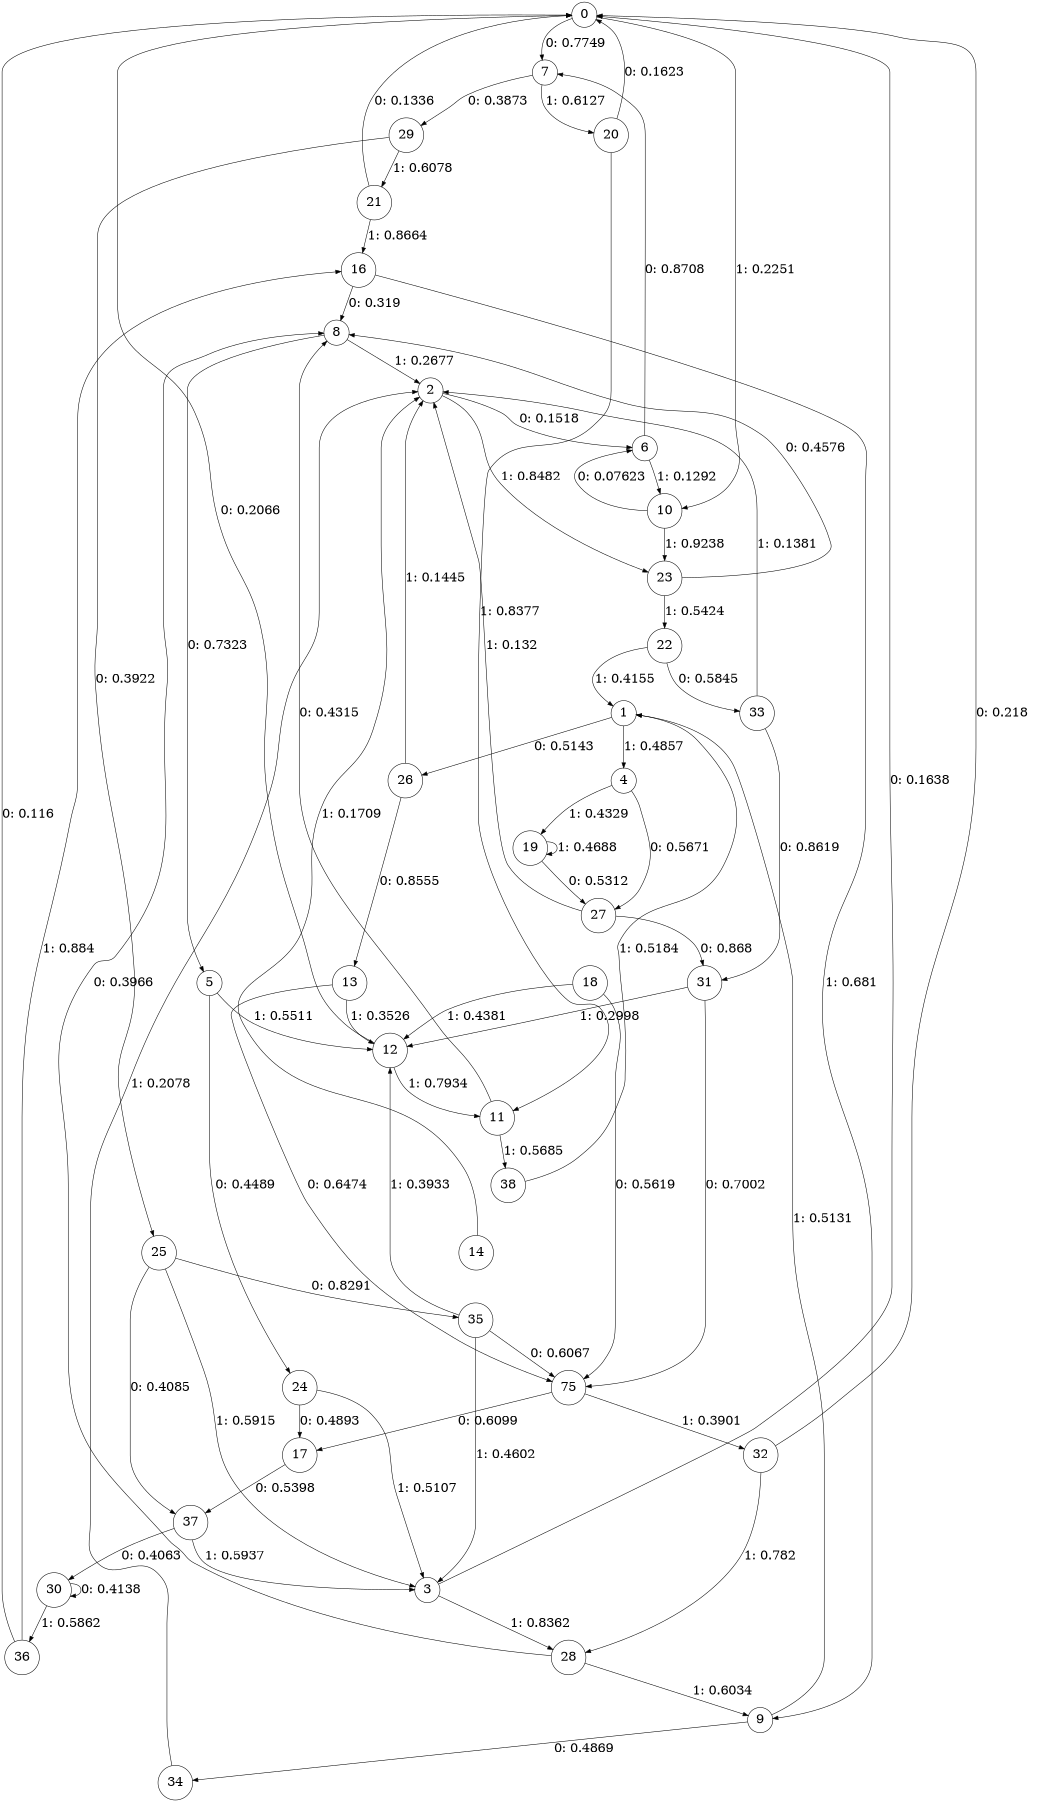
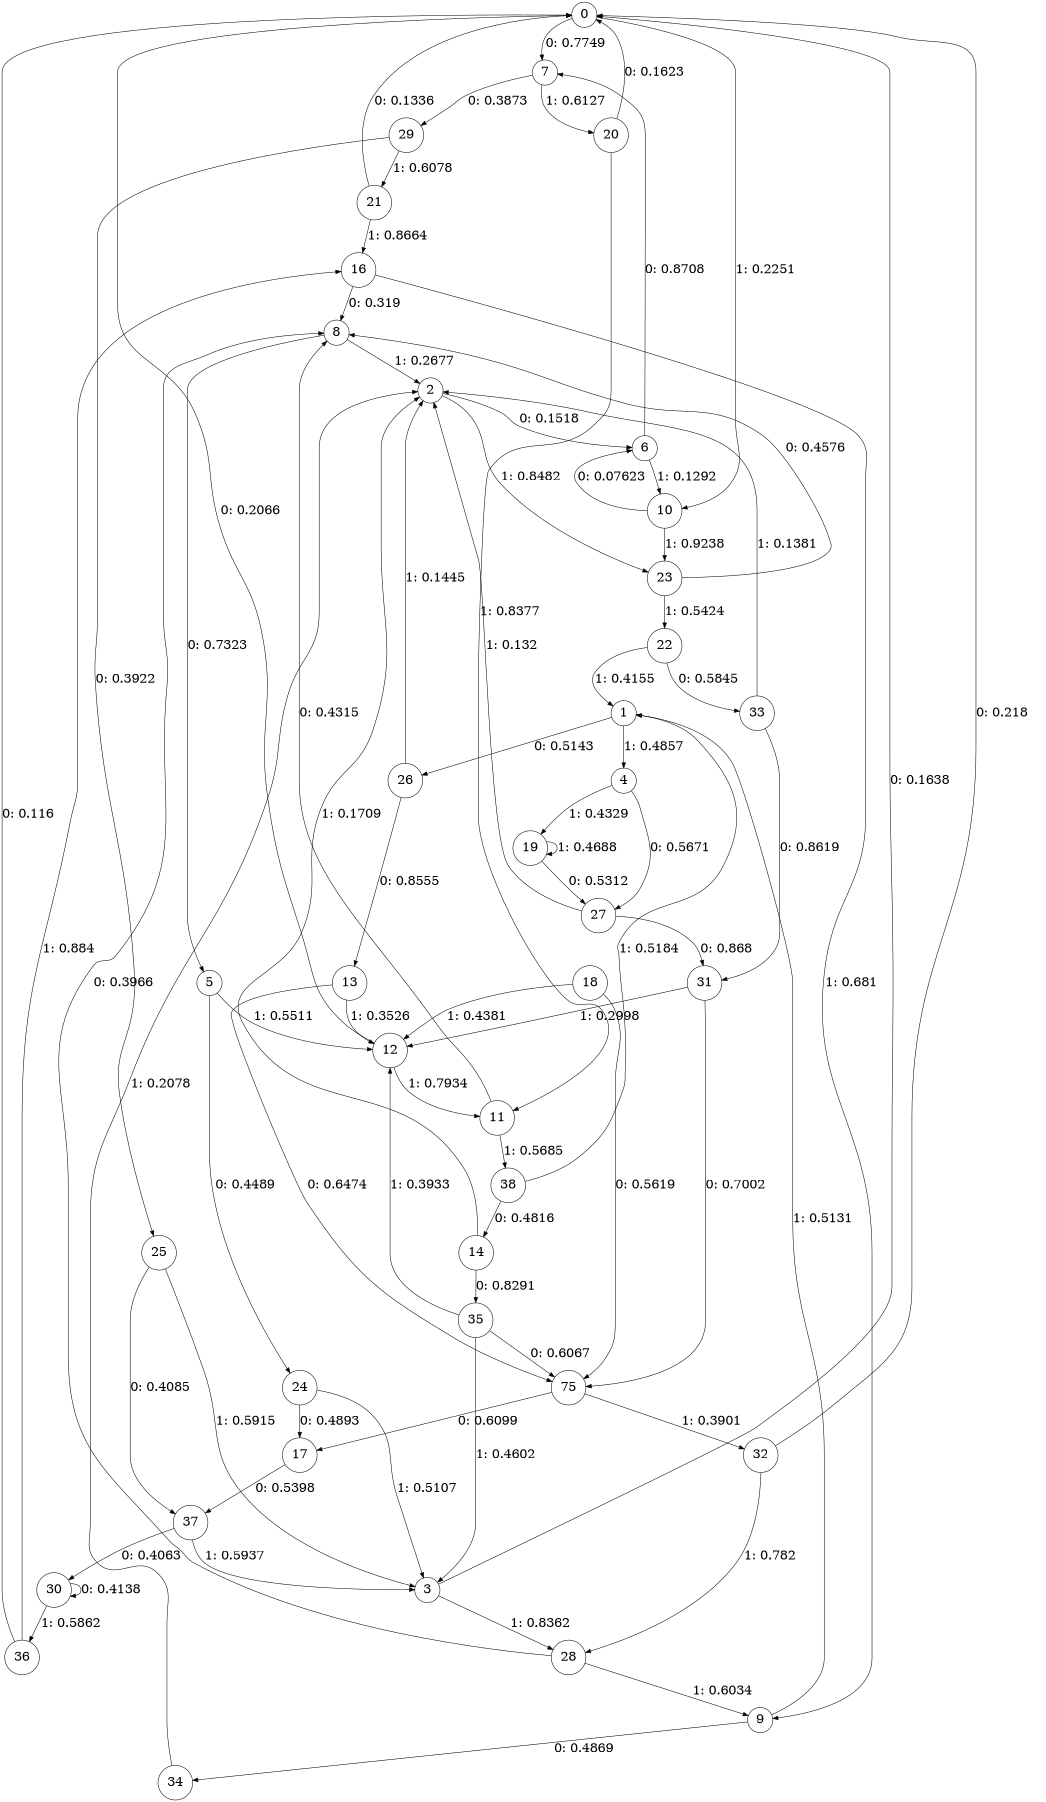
edge "38" -> "14": added, label "0: 0.4816"
edge "25" -> "35": now "14" -> "35"
